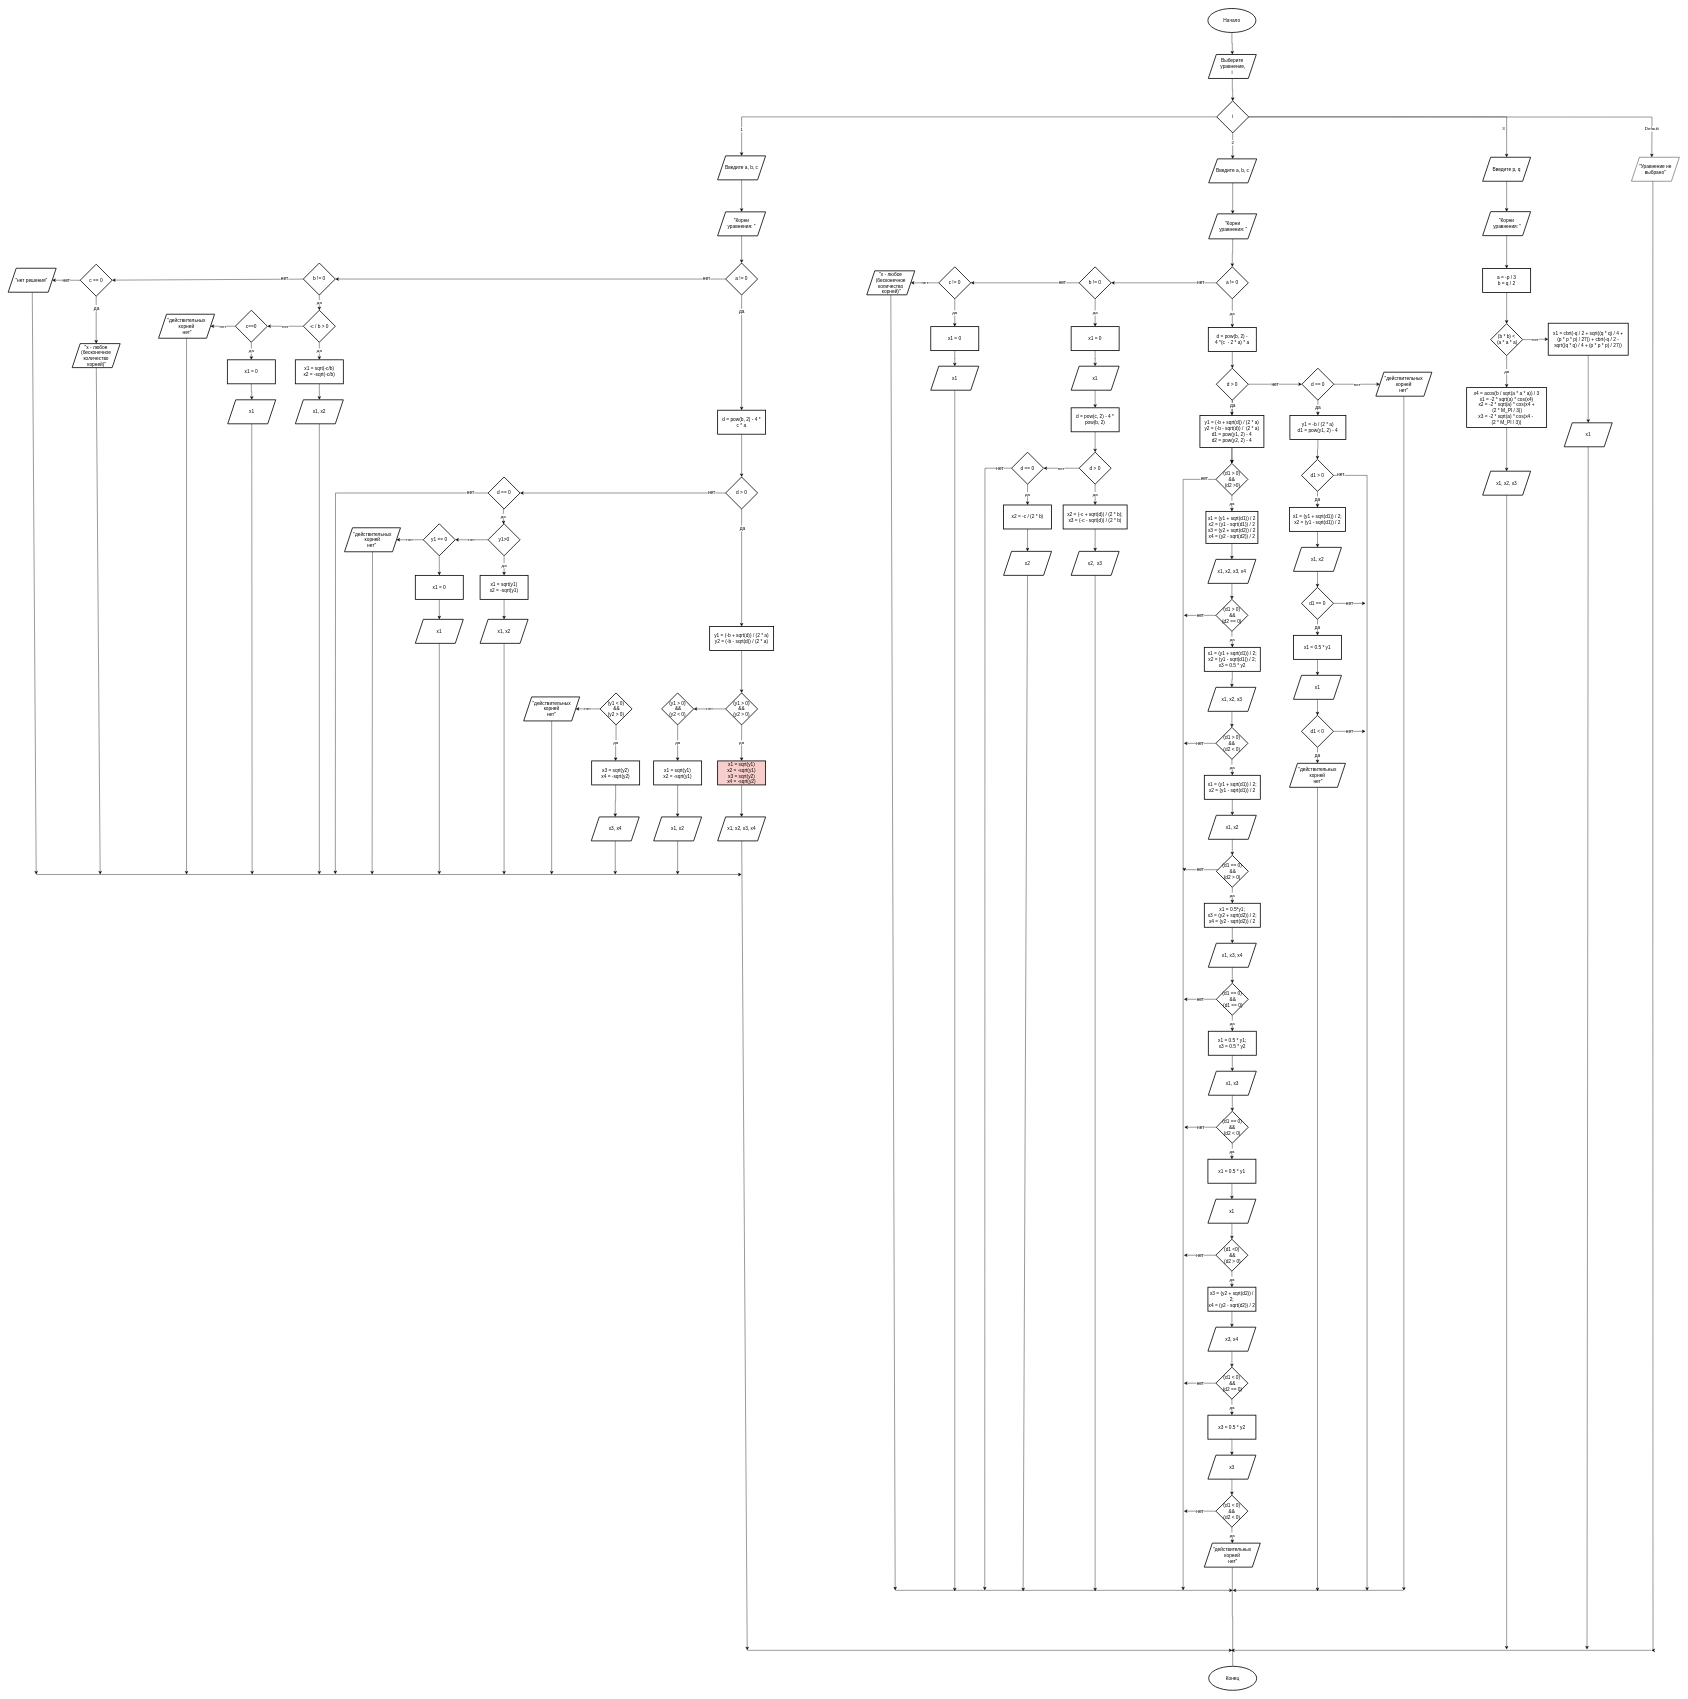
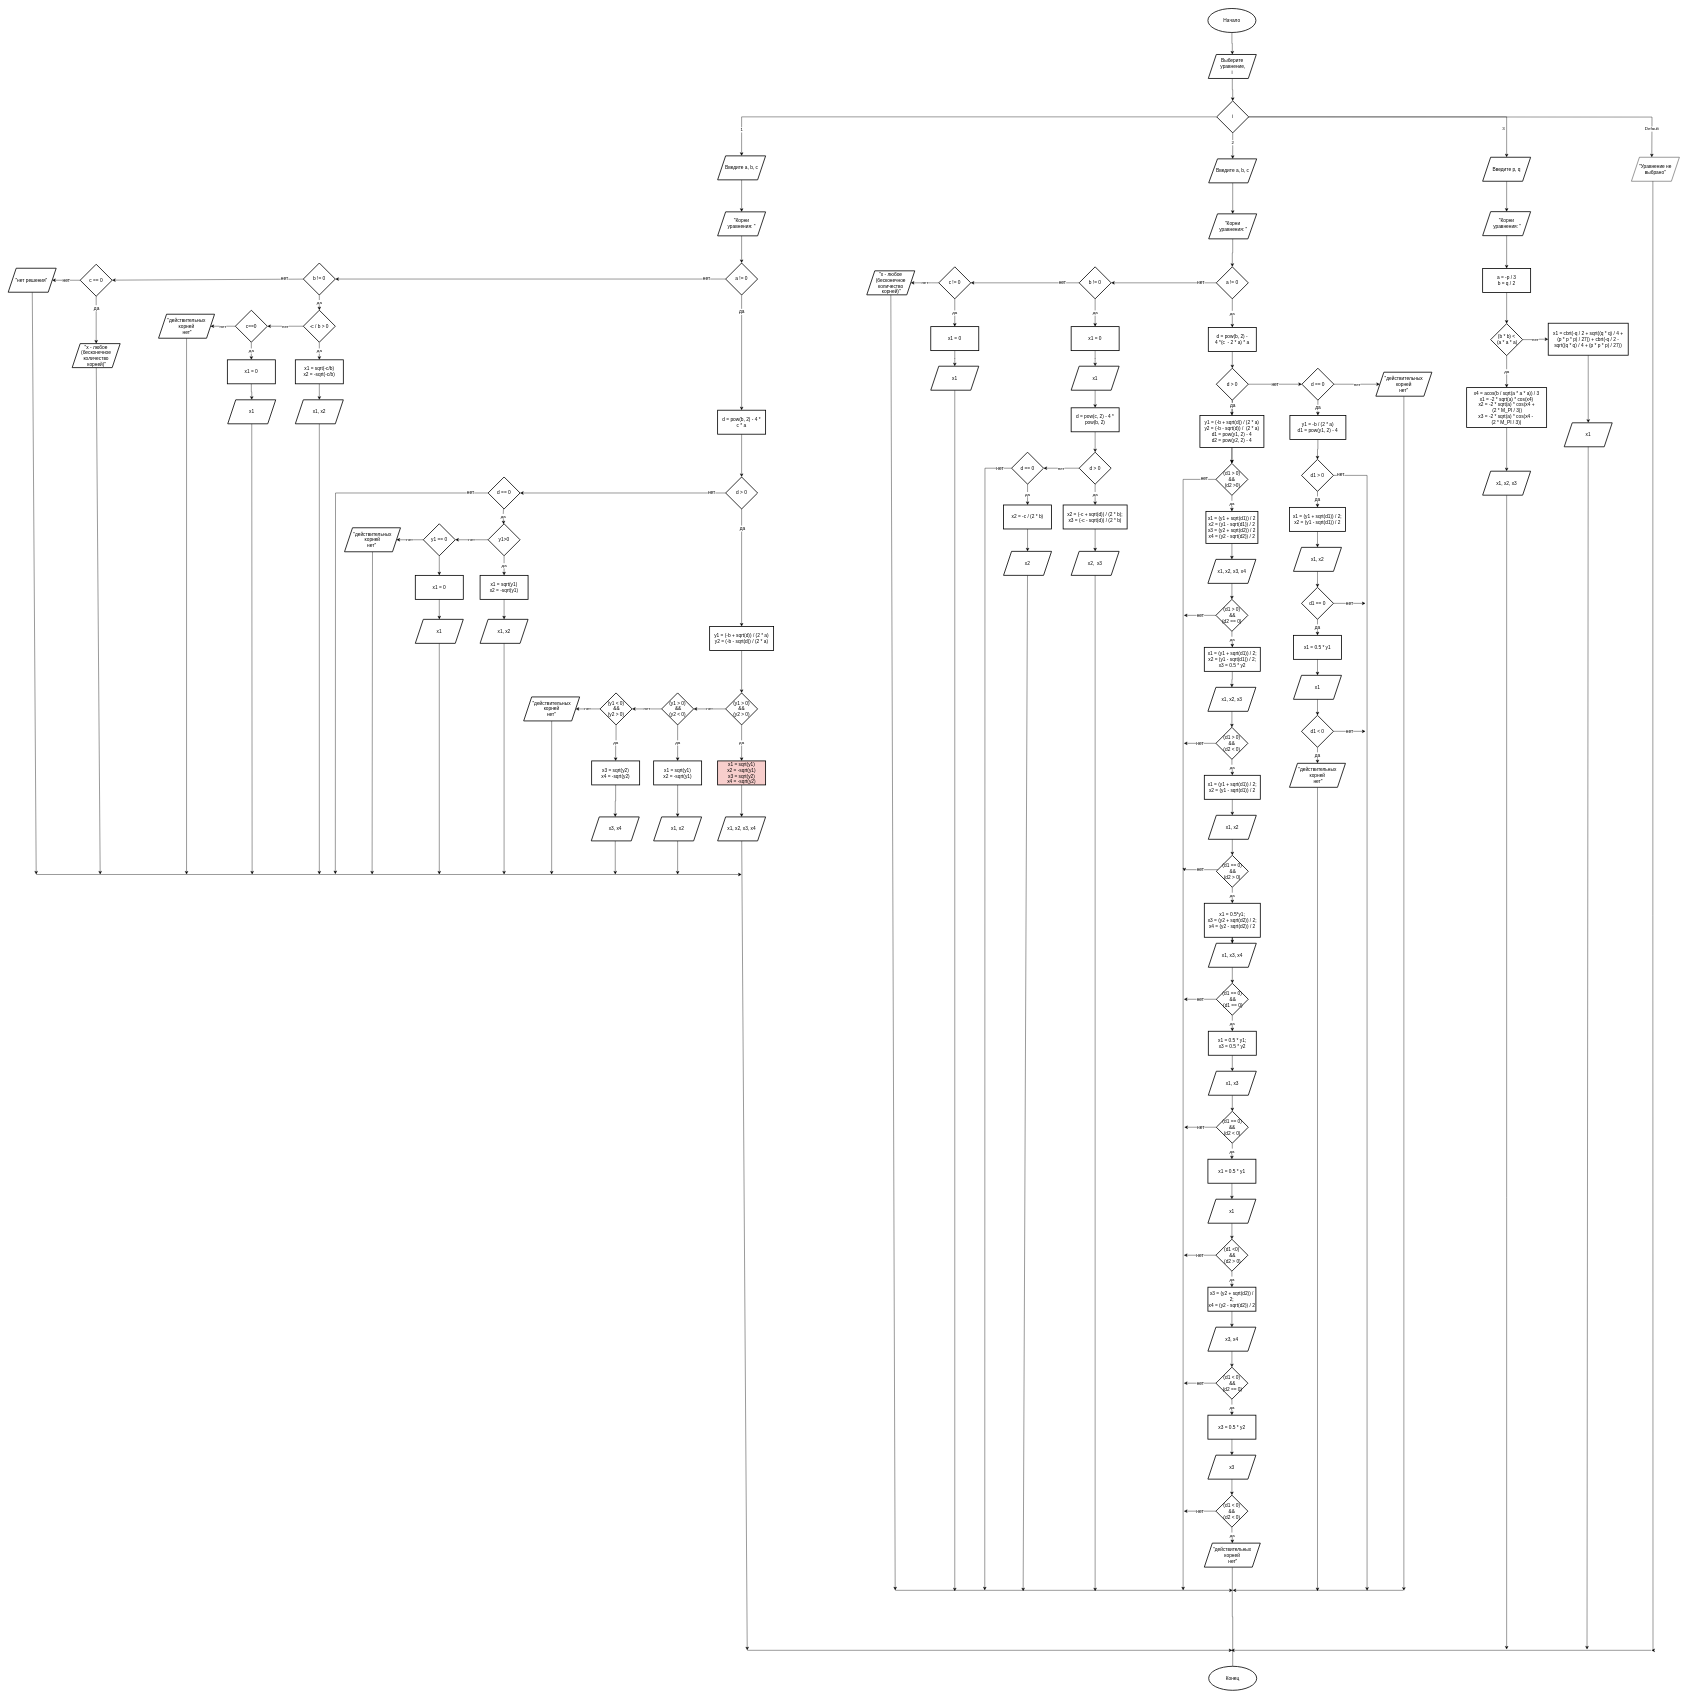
edge "(y1 > 0) && (y2 < 0)" -> "(y1 < 0) && (y2 > 0)": added, label "нет"
node "x1 = 0.5*y1; x3 = (y2 + sqrt(d2)) / 2; x4 = (y2 - sqrt(d2)) / 2": size 56x24 -> 56x34
